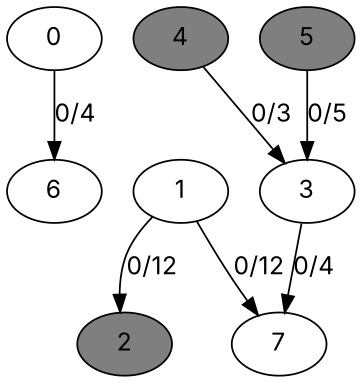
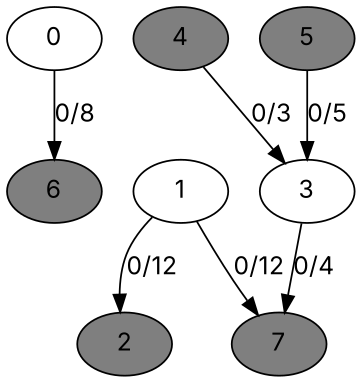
edge "0" -> "6": label "0/4" -> "0/8"
node "6": fillcolor grey100 -> grey50
node "7": fillcolor grey100 -> grey50
